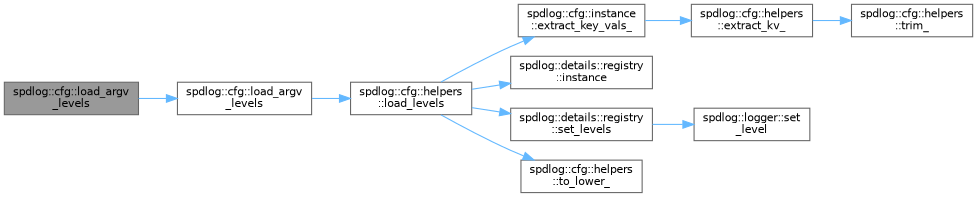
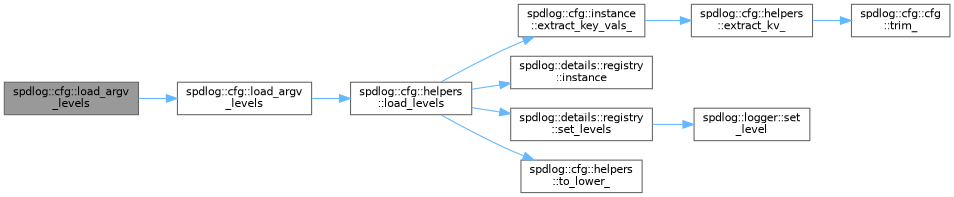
node "spdlog::cfg::helpers ::trim_": label "spdlog::cfg::helpers ::trim_" -> "spdlog::cfg::cfg ::trim_"
